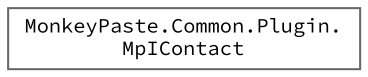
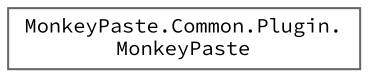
node "MonkeyPaste.Common.Plugin. MpIContact": label "MonkeyPaste.Common.Plugin. MpIContact" -> "MonkeyPaste.Common.Plugin. MonkeyPaste"
